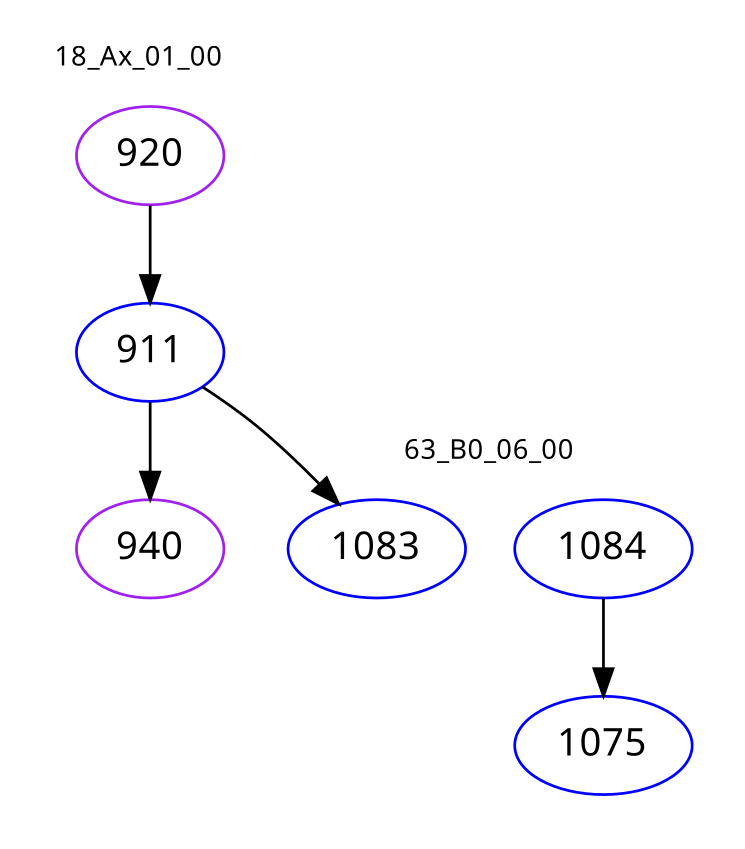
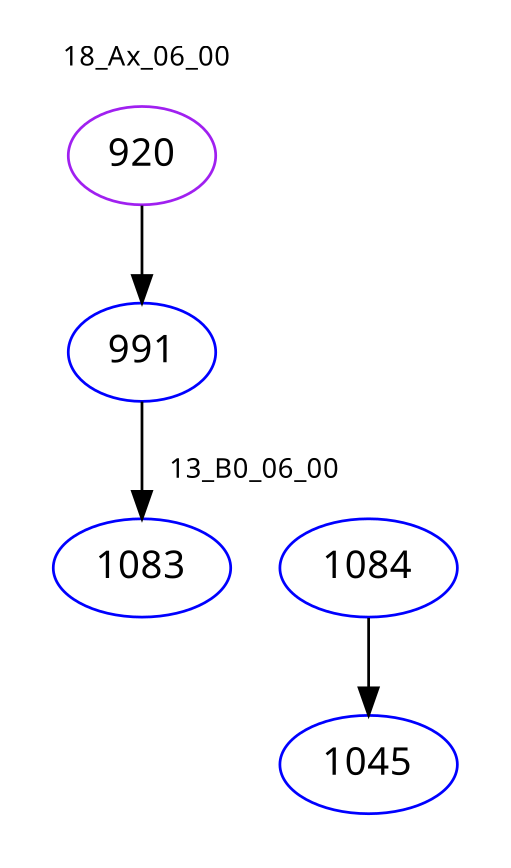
cluster "18_Ax_01_00": label "18_Ax_01_00" -> "18_Ax_06_00"
node "911": label "911" -> "991"
cluster "63_B0_06_00": label "63_B0_06_00" -> "13_B0_06_00"
node "940": removed
node "1075": label "1075" -> "1045"
